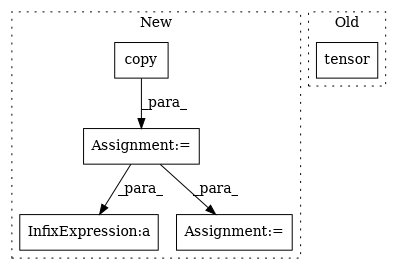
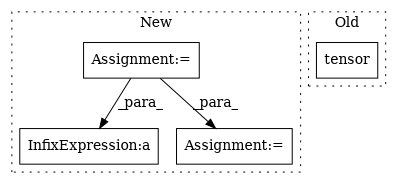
node "copy": removed
